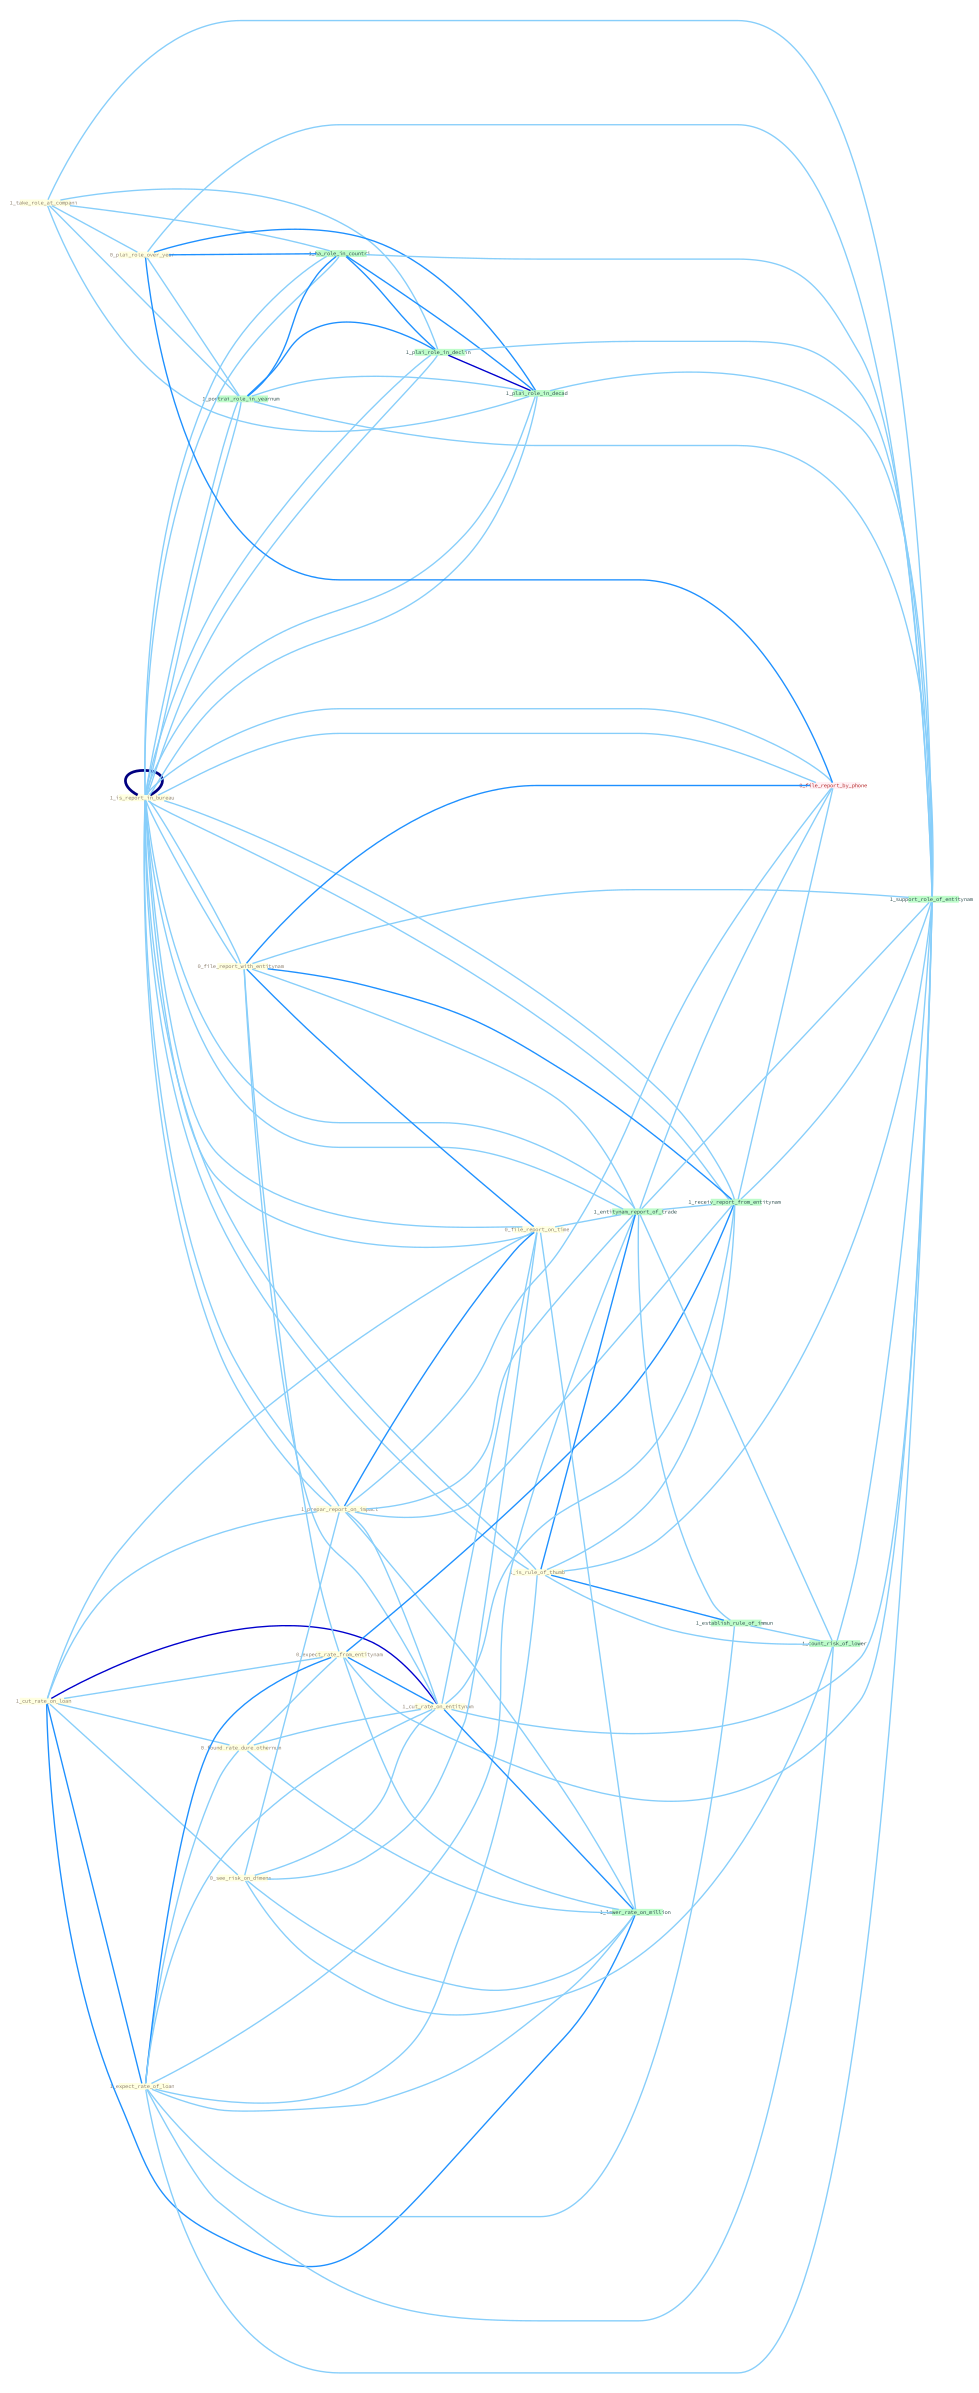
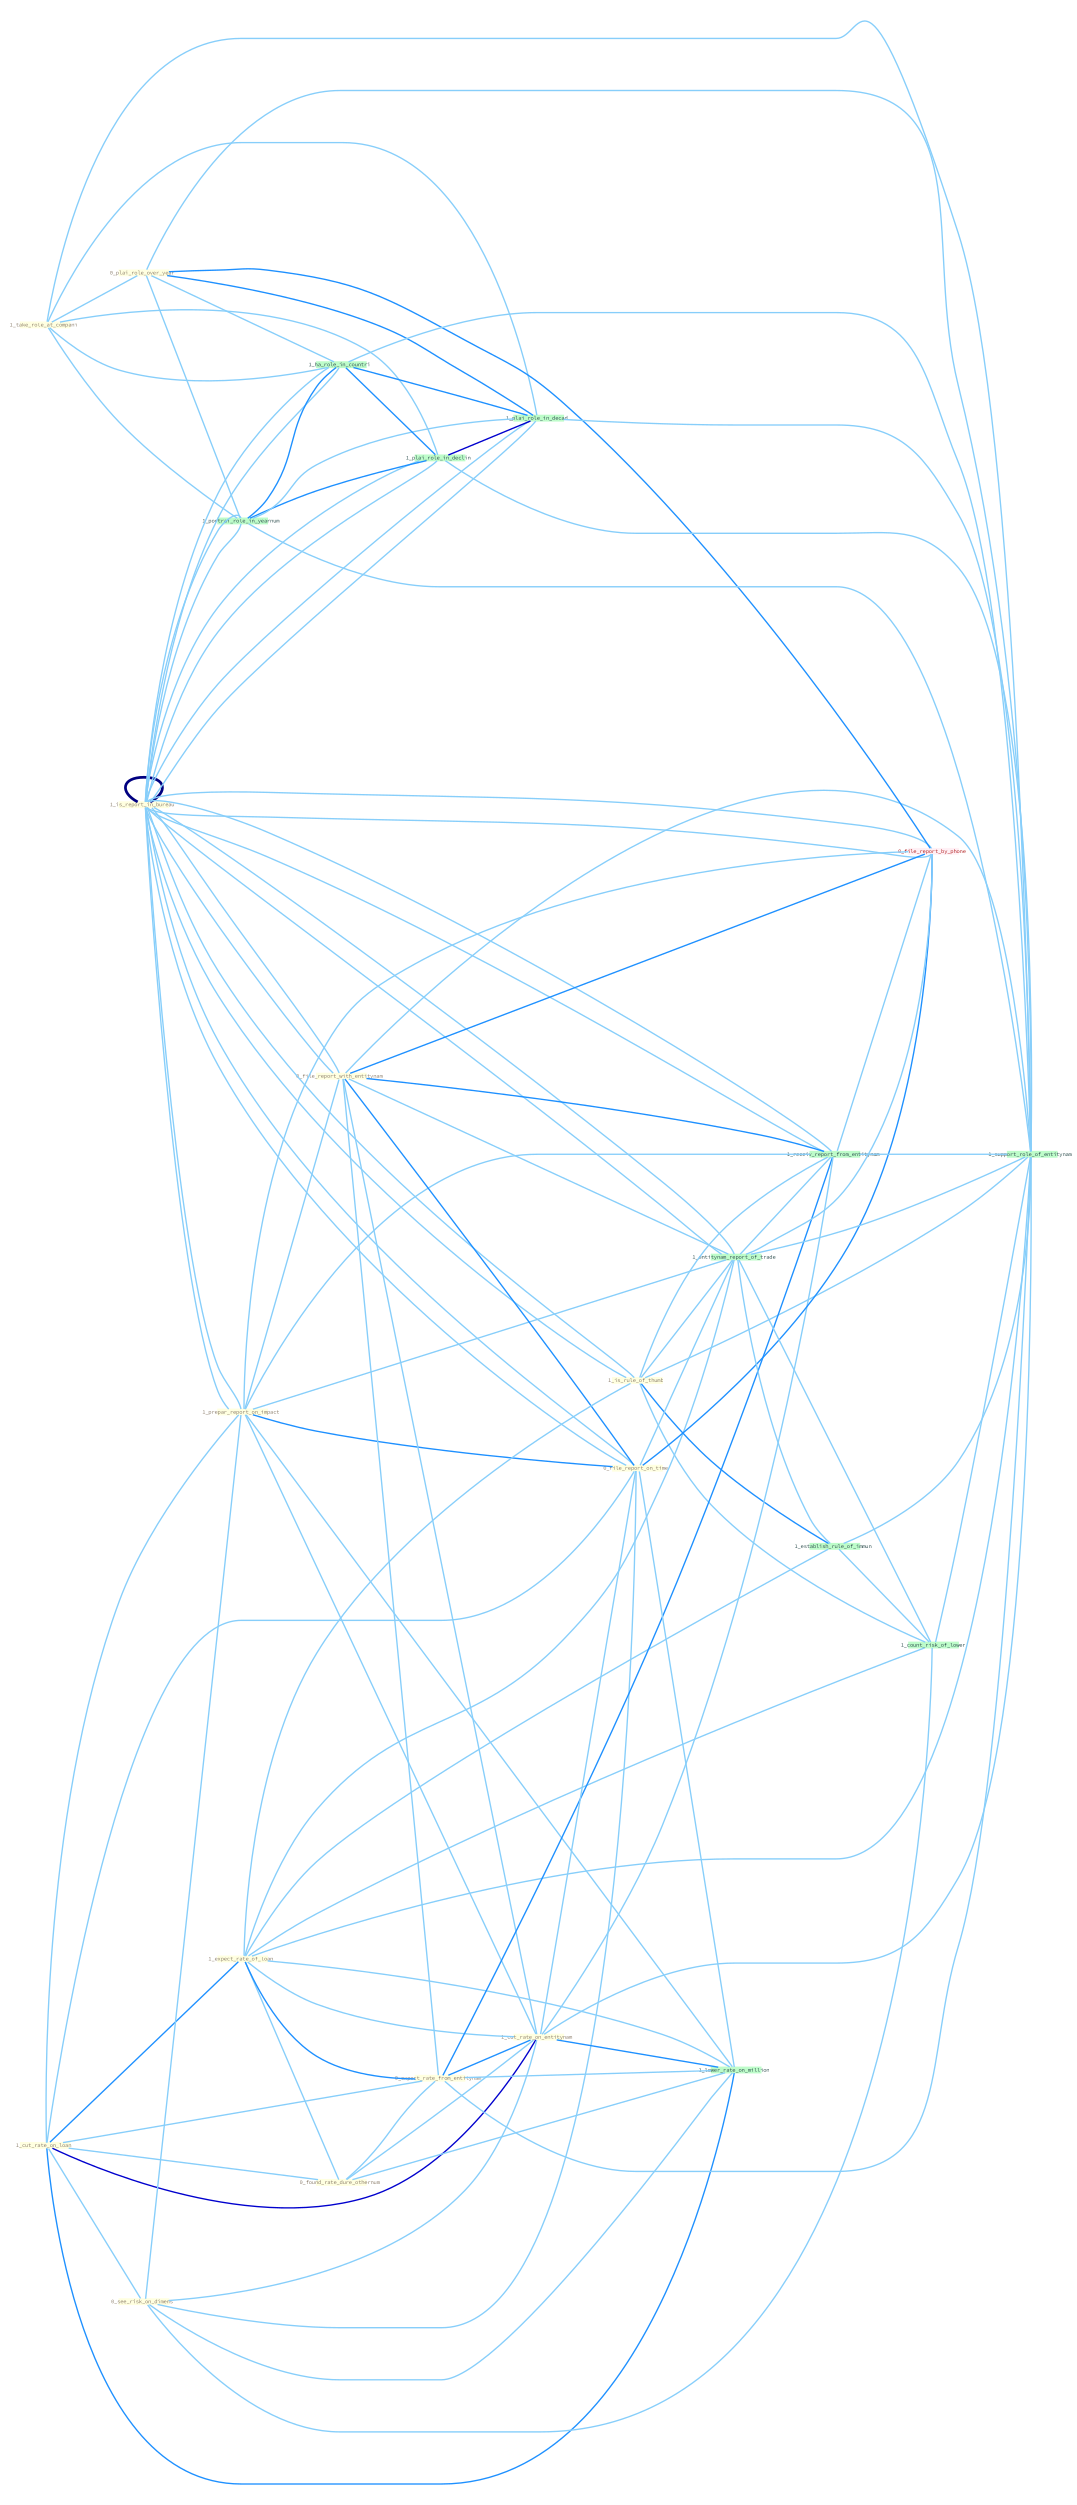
edge "1_ha_role_in_countri" -- "0_plai_role_over_year": color #1e90ff -> #87cefa
edge "0_file_report_by_phone" -- "0_file_report_on_time": added
edge "0_file_report_with_entitynam" -- "1_prepar_report_on_impact": added
edge "1_support_role_of_entitynam" -- "1_establish_rule_of_immun": added
edge "1_entitynam_report_of_trade" -- "1_is_rule_of_thumb": color #1e90ff -> #87cefa
